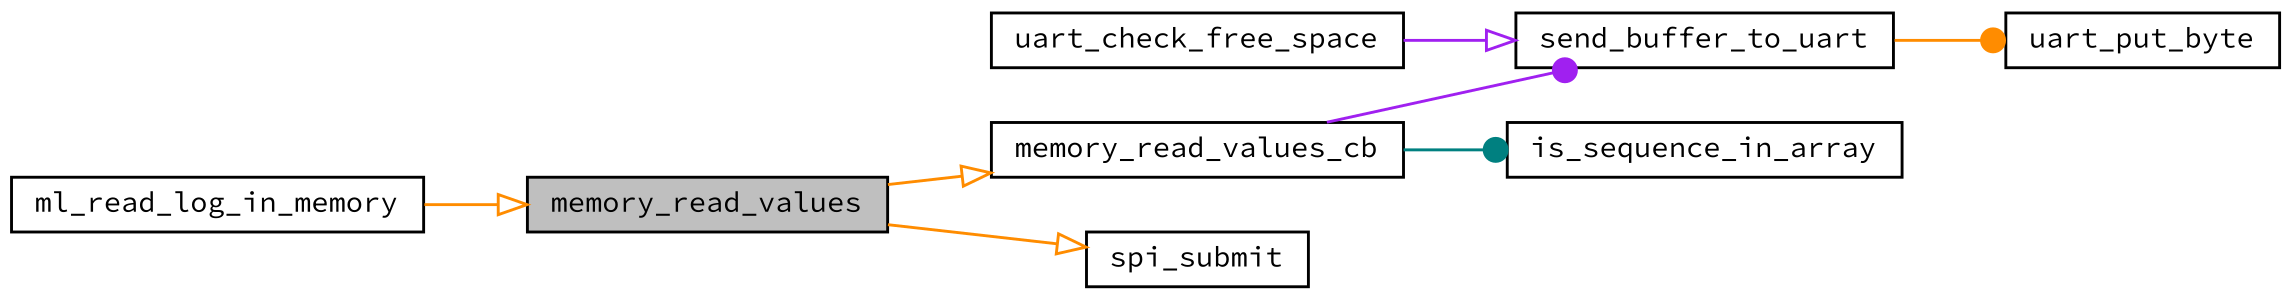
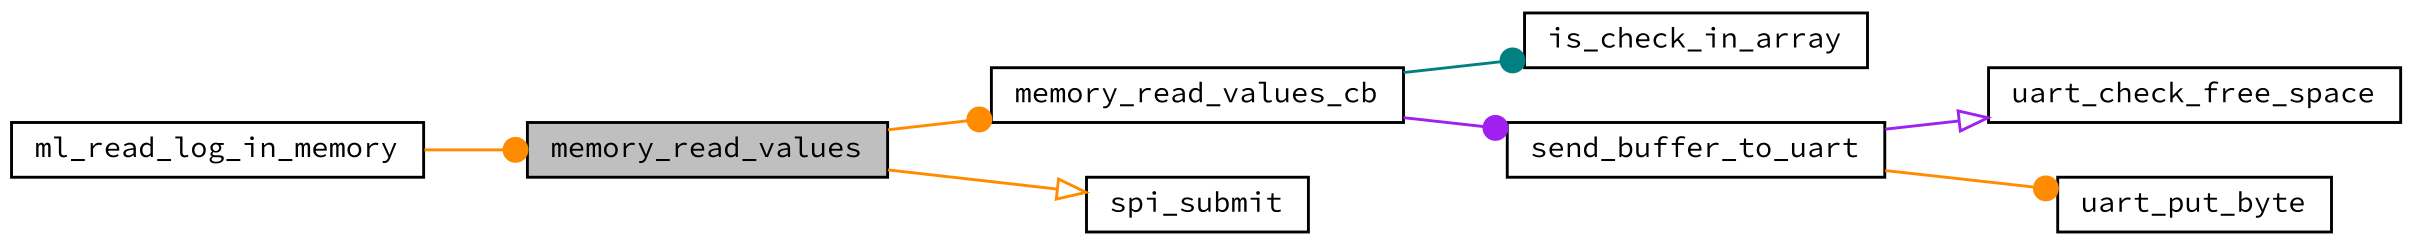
edge "uart_check_free_space" -> "send_buffer_to_uart": reversed
node "is_sequence_in_array": label "is_sequence_in_array" -> "is_check_in_array"
edge "memory_read_values" -> "memory_read_values_cb": arrowhead onormal -> dot
edge "ml_read_log_in_memory" -> "memory_read_values": arrowhead onormal -> dot
